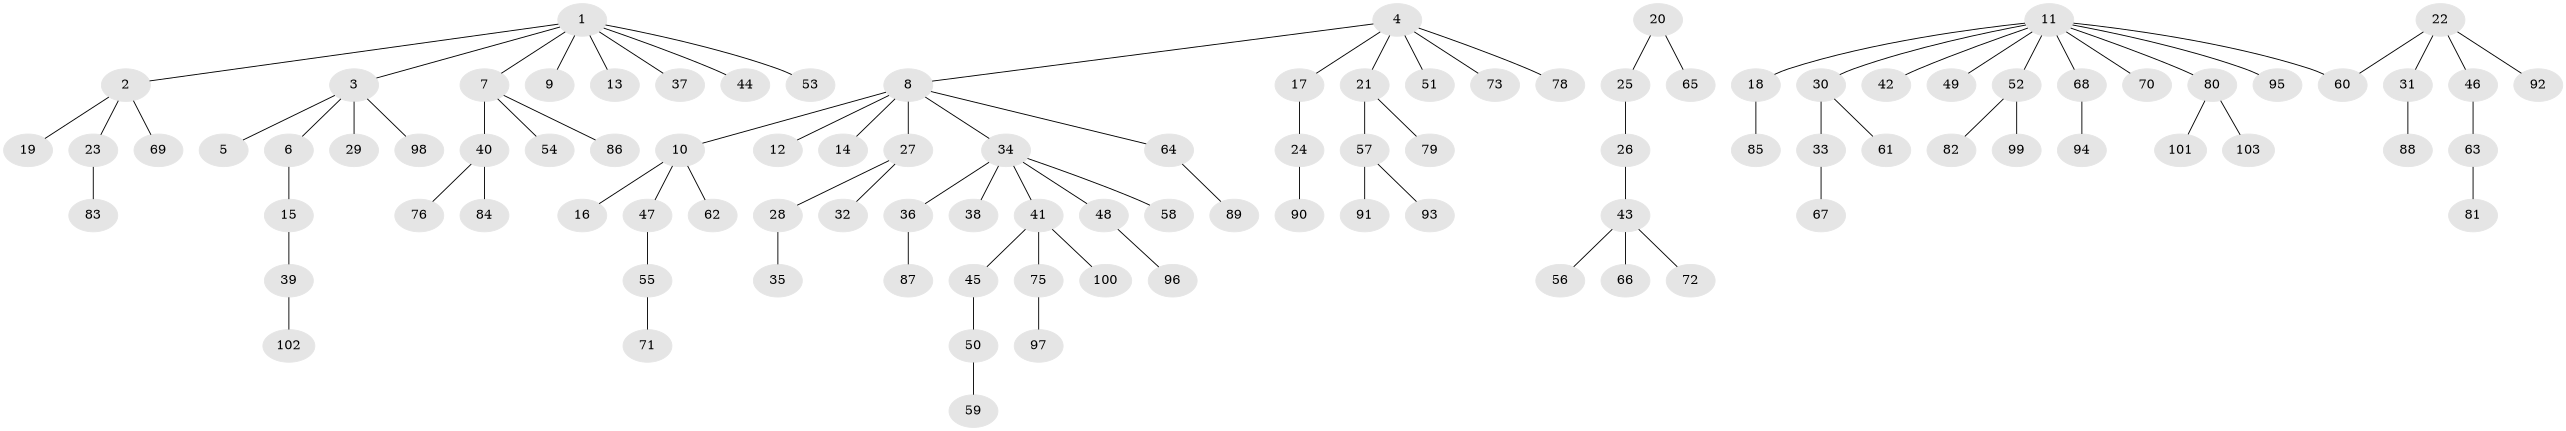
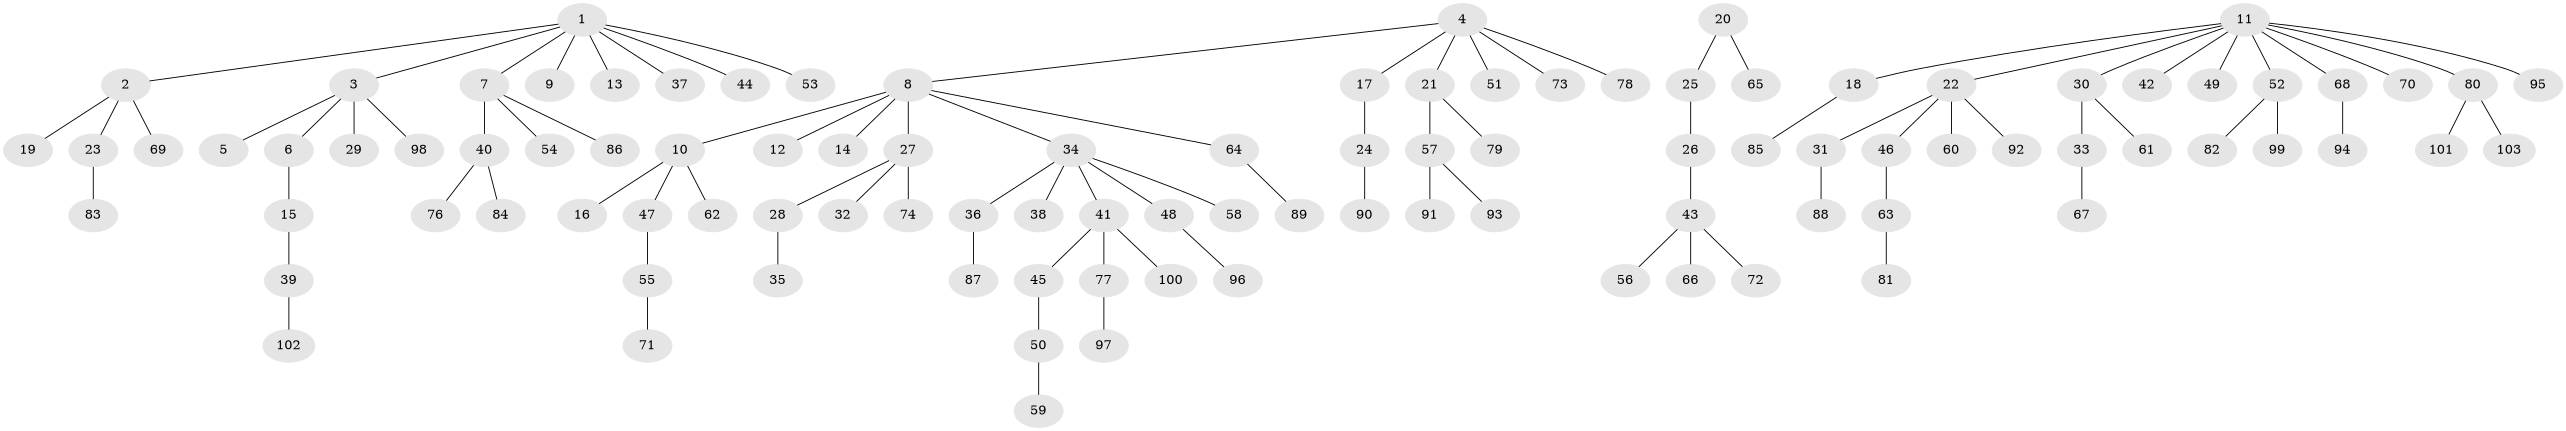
edge "11" -- "60": now "11" -- "22"
node "74": added
node "75": label "75" -> "77"
